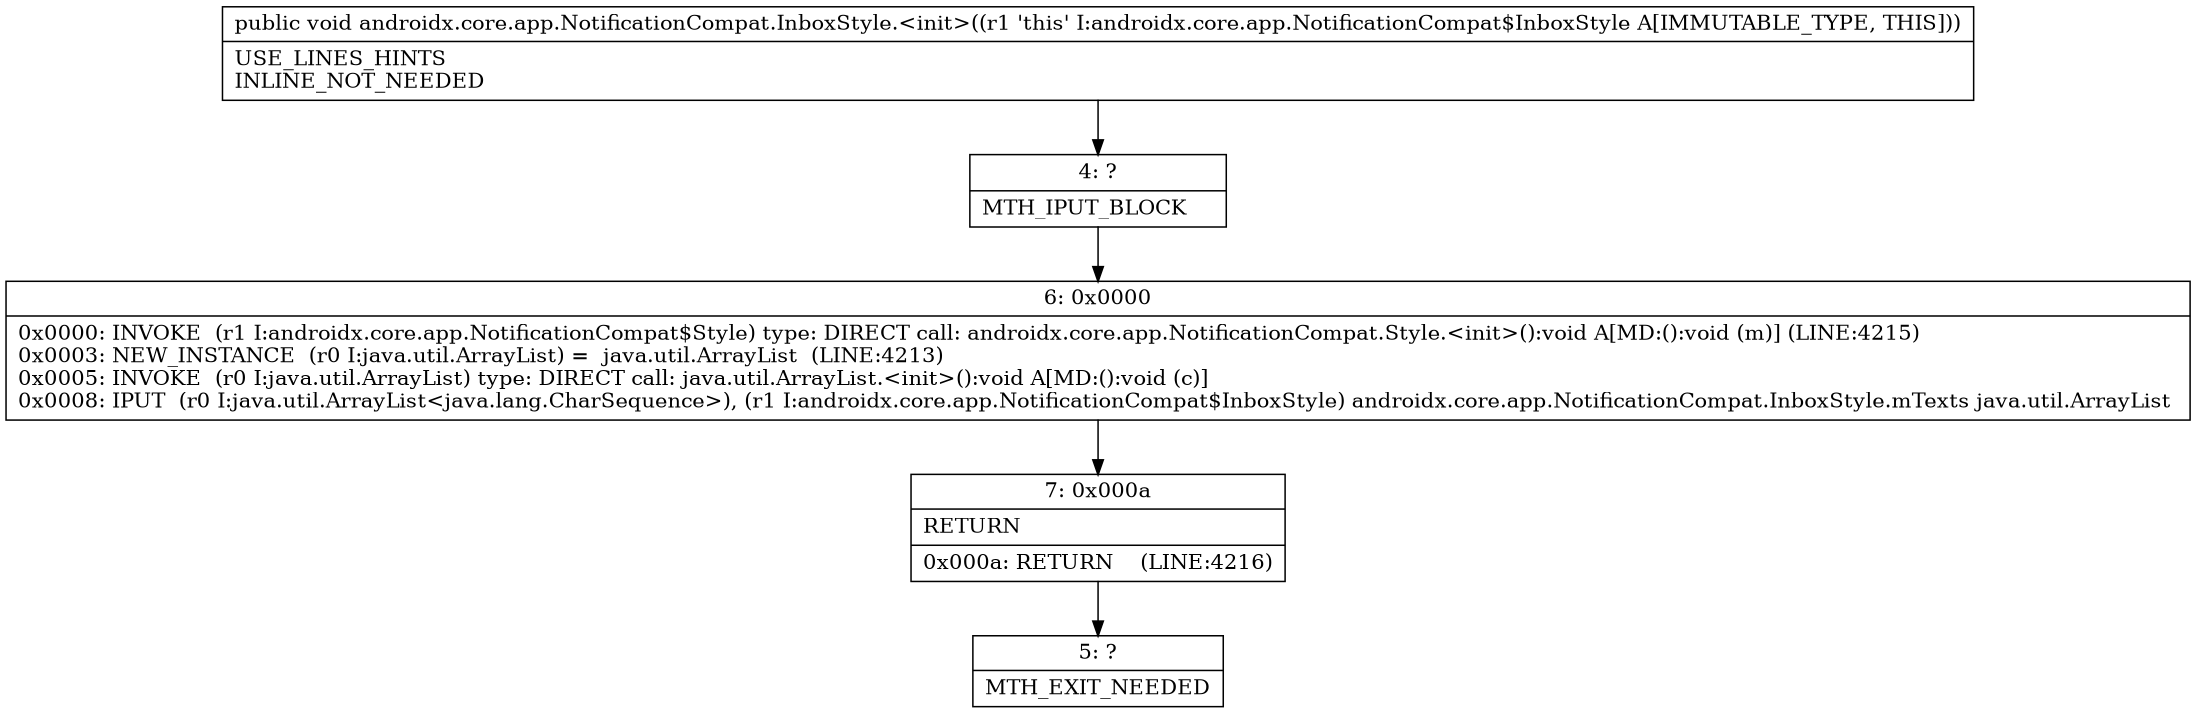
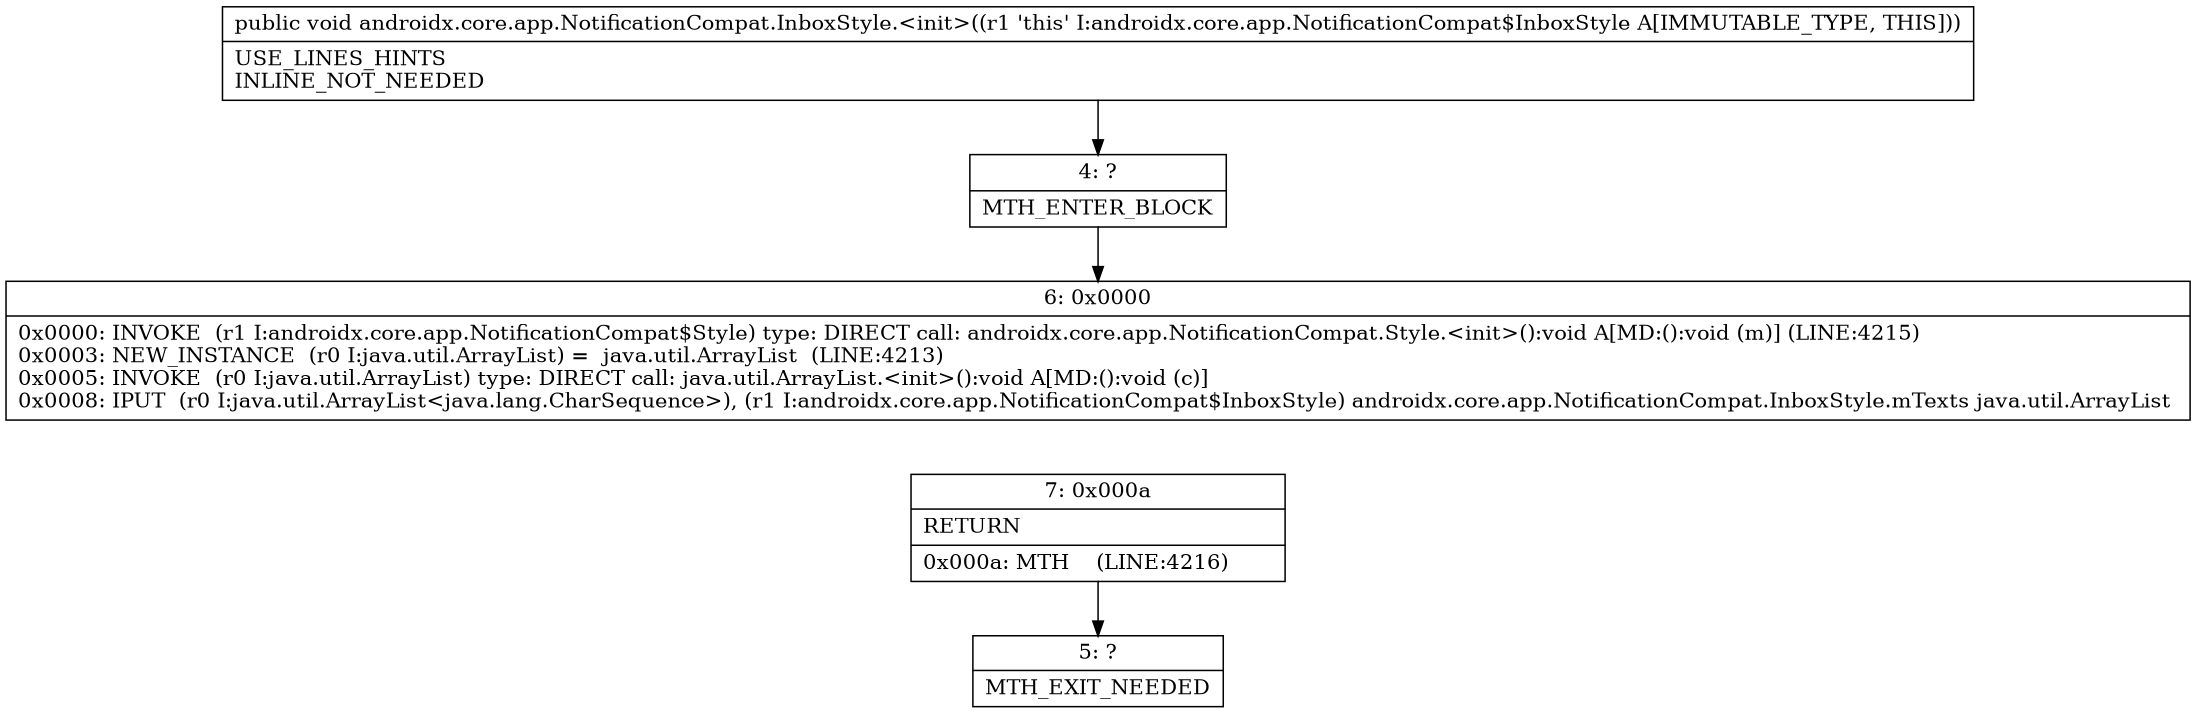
node "4: ?": text "MTH_IPUT_BLOCK" -> "MTH_ENTER_BLOCK"
edge "6: 0x0000" -> "7: 0x000a": removed
node "7: 0x000a": text "0x000a: RETURN    (LINE:4216)" -> "0x000a: MTH    (LINE:4216)"
